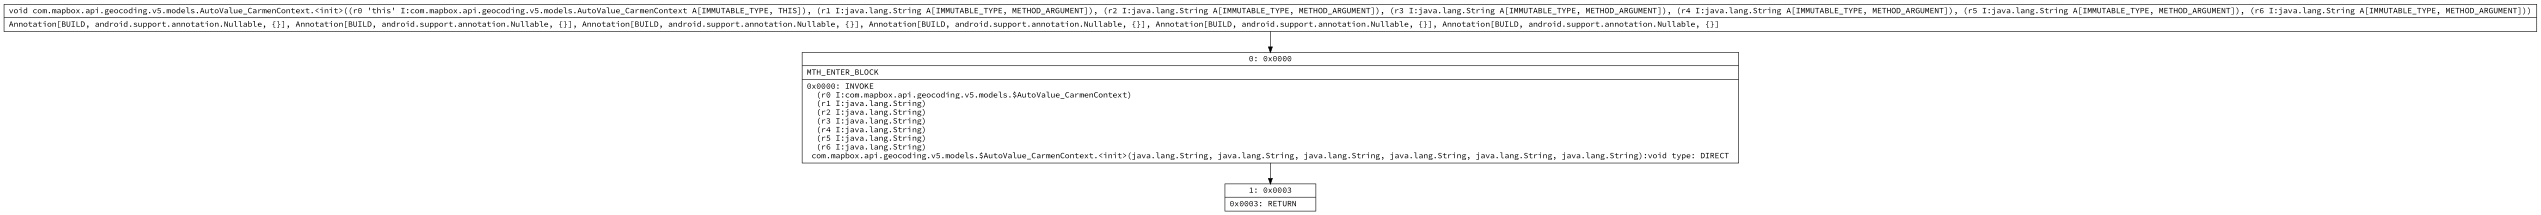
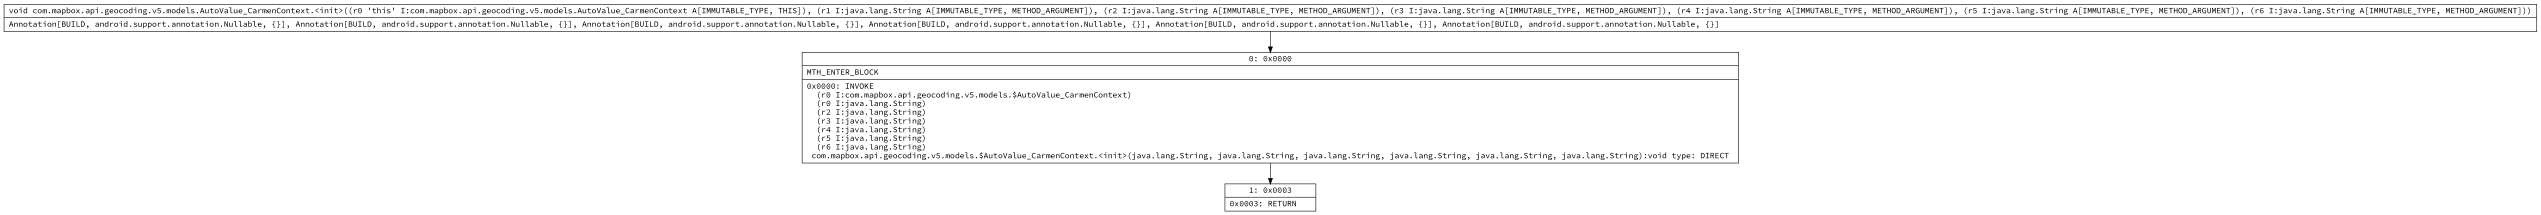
node "0: 0x0000": text "(r1 I:java.lang.String)" -> "(r0 I:java.lang.String)"
